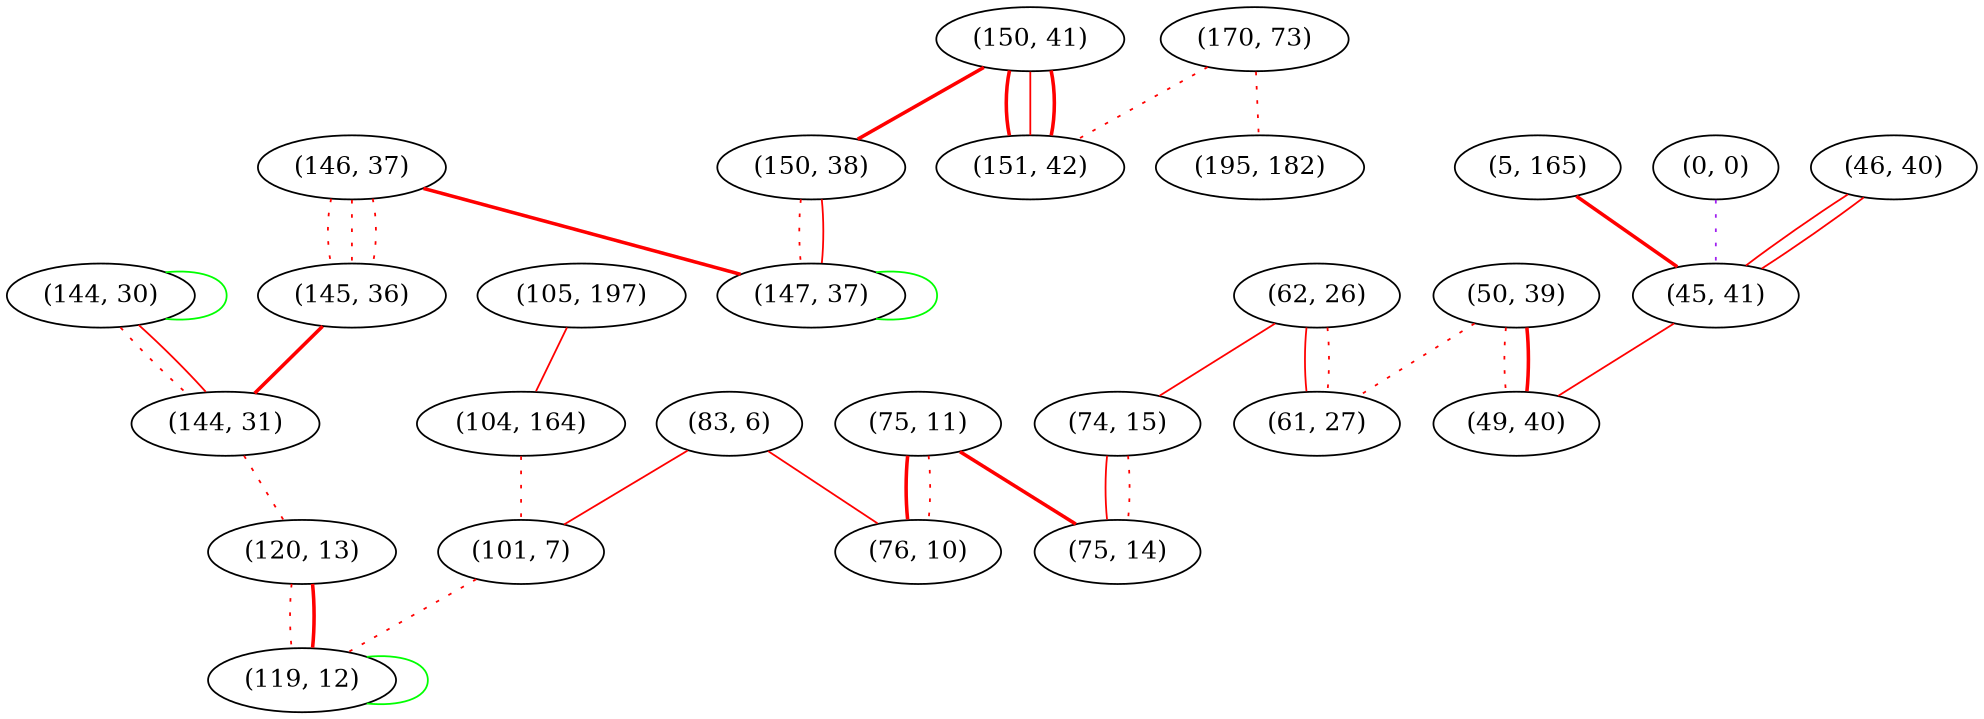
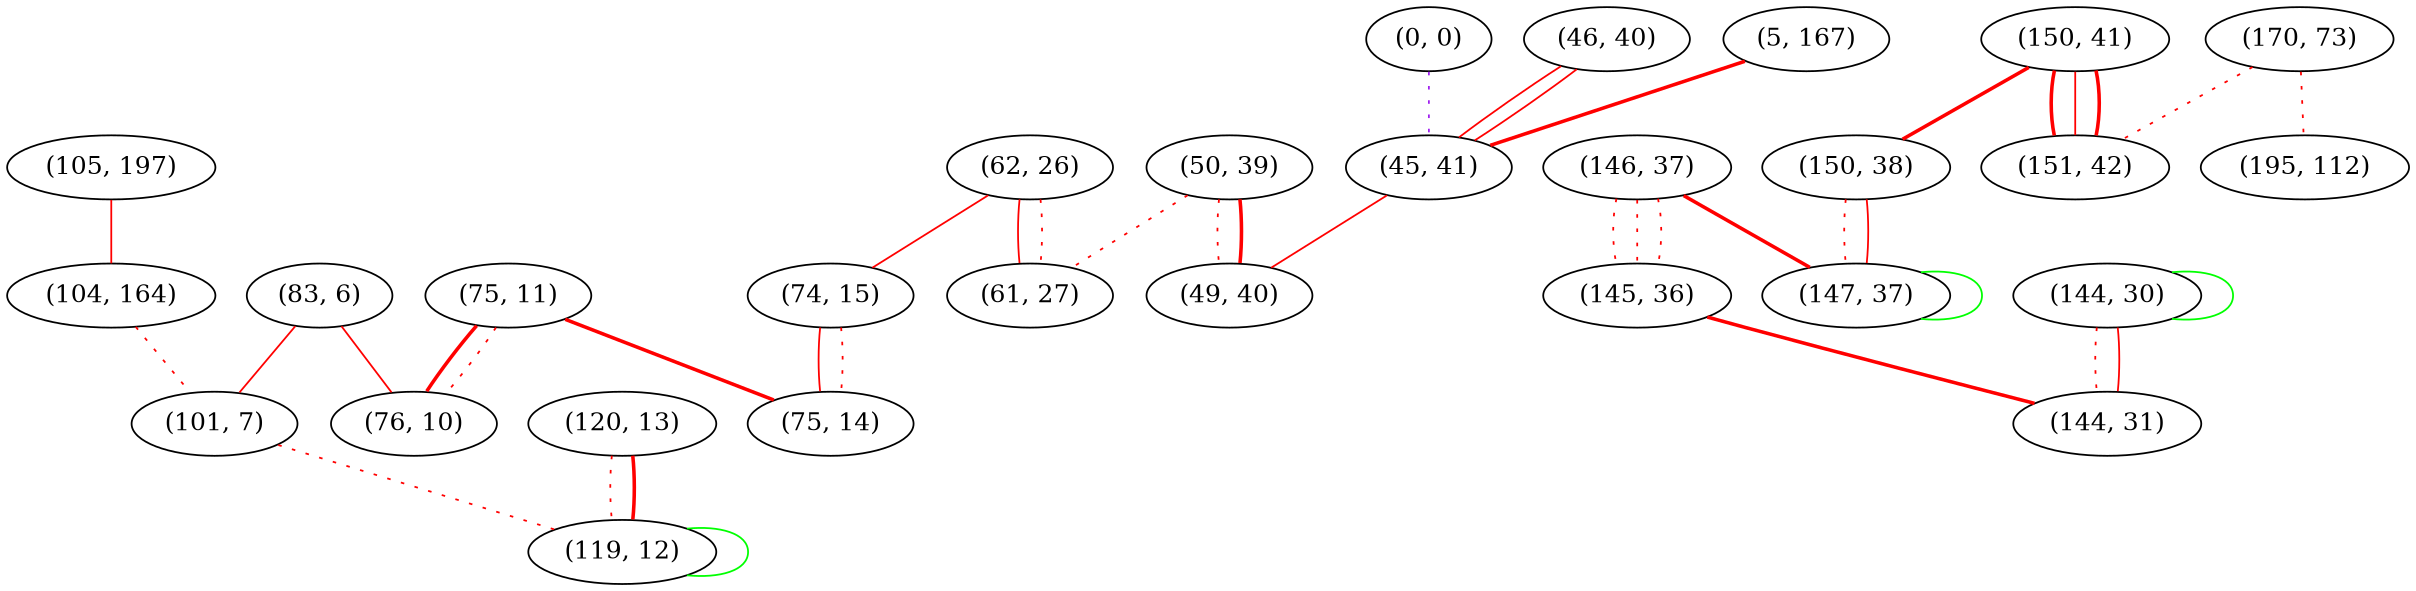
node "(195, 182)": label "(195, 182)" -> "(195, 112)"
node "(5, 165)": label "(5, 165)" -> "(5, 167)"
edge "(144, 31)" -- "(120, 13)": removed
